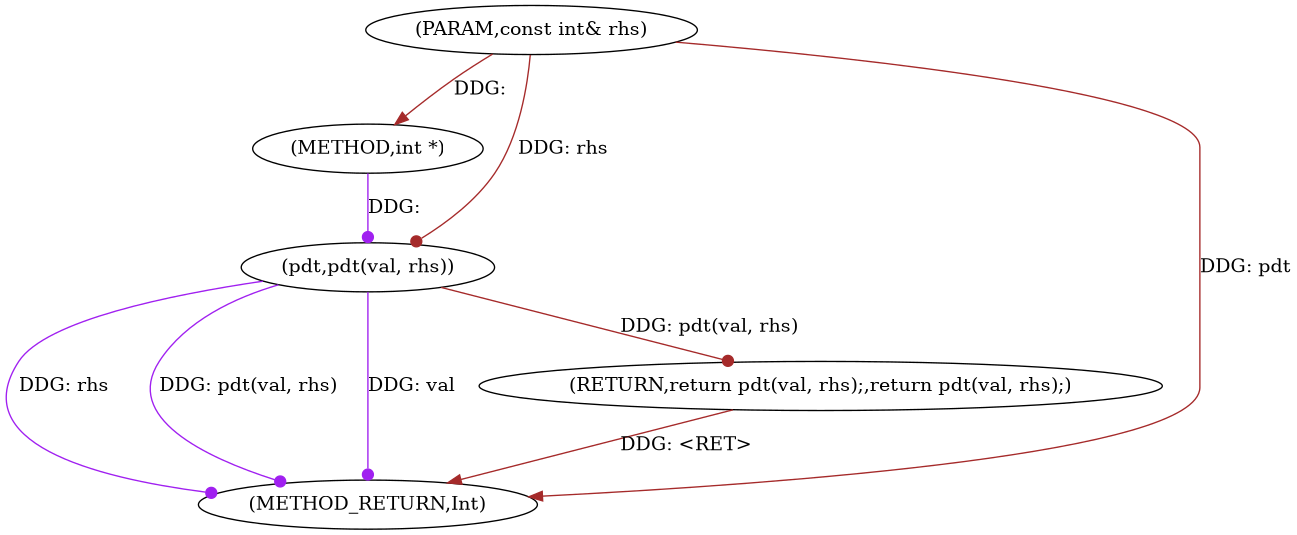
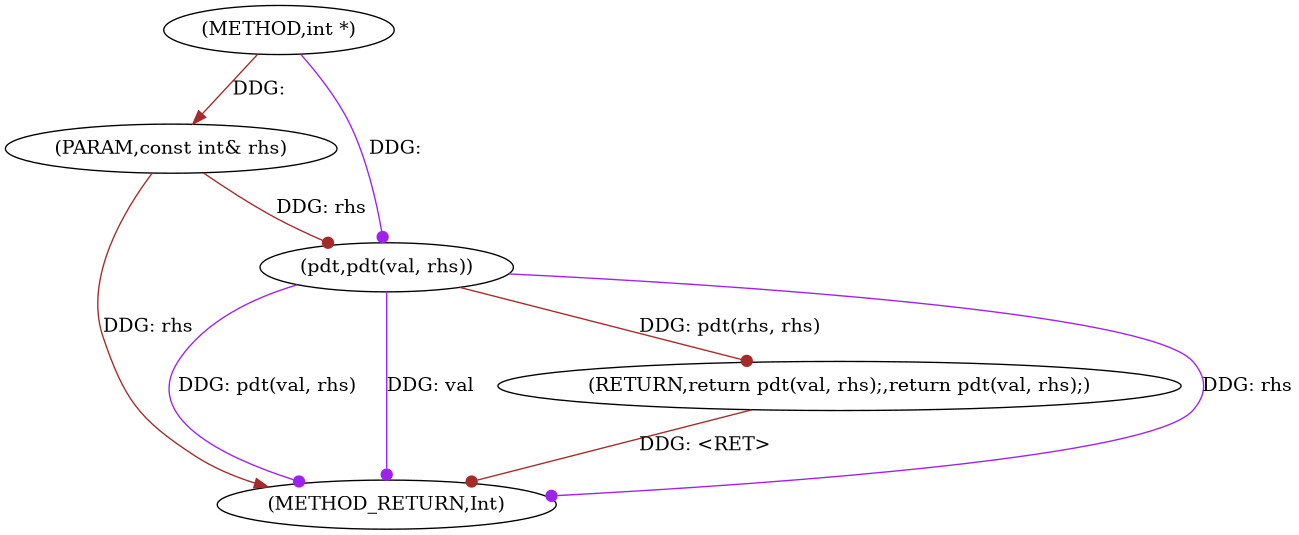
edge "(PARAM,const int& rhs)" -> "(METHOD,int *)": reversed
edge "(PARAM,const int& rhs)" -> "(METHOD_RETURN,Int)": label "DDG: pdt" -> "DDG: rhs"
edge "(pdt,pdt(val, rhs))" -> "(RETURN,return pdt(val, rhs);,return pdt(val, rhs);)": label "DDG: pdt(val, rhs)" -> "DDG: pdt(rhs, rhs)"
edge "(RETURN,return pdt(val, rhs);,return pdt(val, rhs);)" -> "(METHOD_RETURN,Int)": arrowhead normal -> dot
